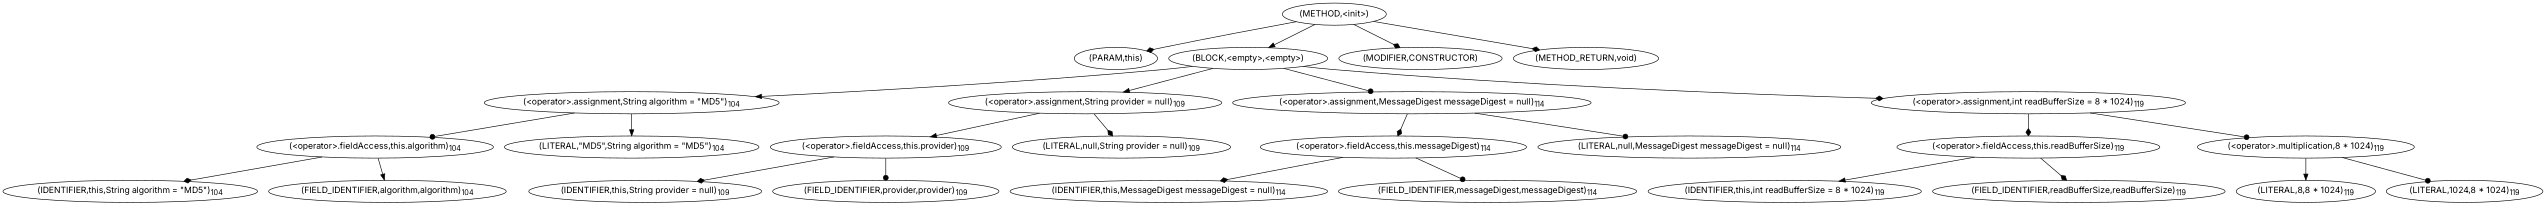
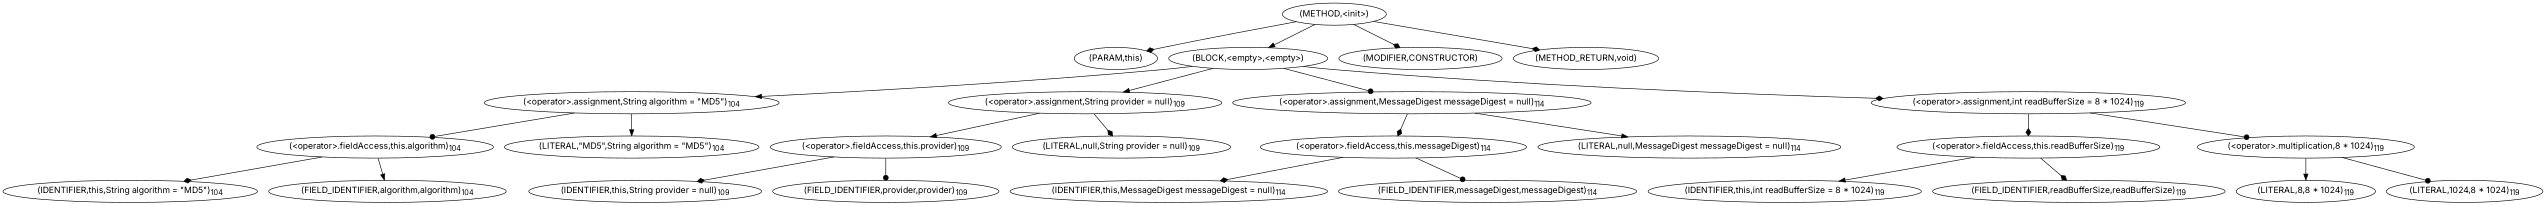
edge "(<operator>.assignment,MessageDigest messageDigest = null)" -> "(LITERAL,null,MessageDigest messageDigest = null)": arrowhead dot -> normal
